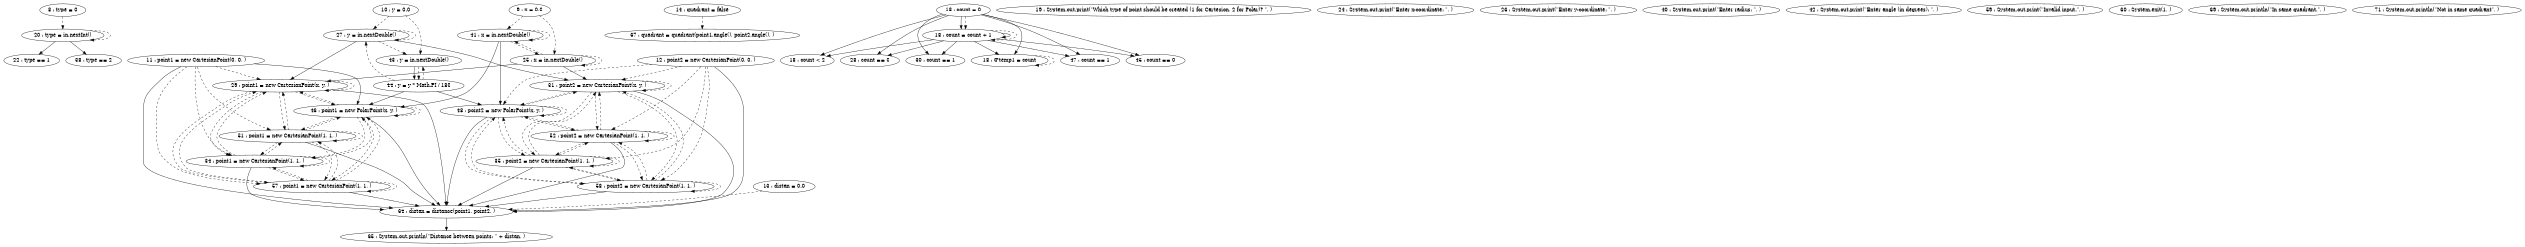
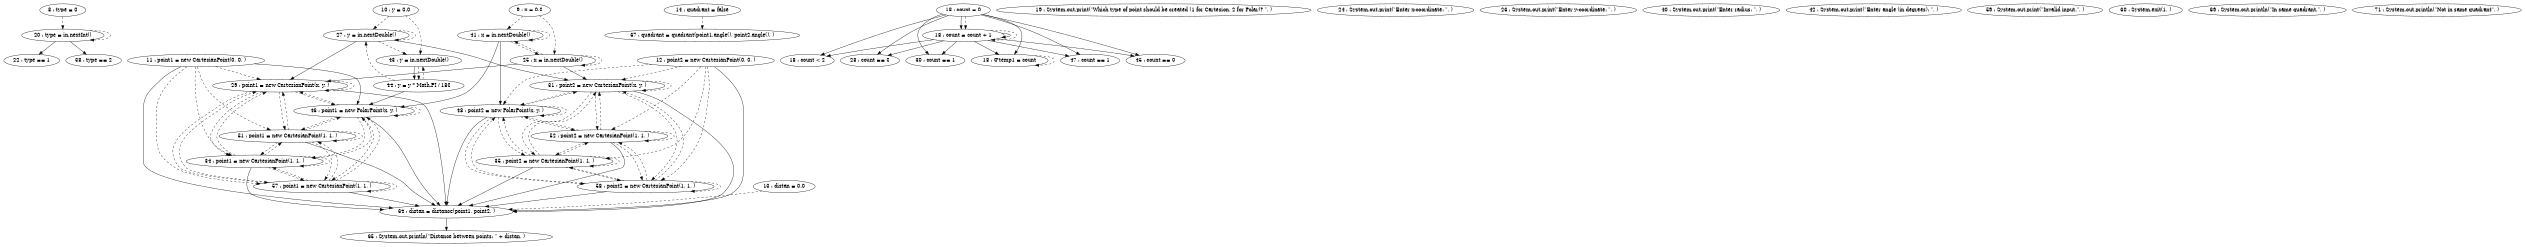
edge "44 : y = y * Math.PI / 180" -> "48 : point2 = new PolarPoint(x, y, )": removed
